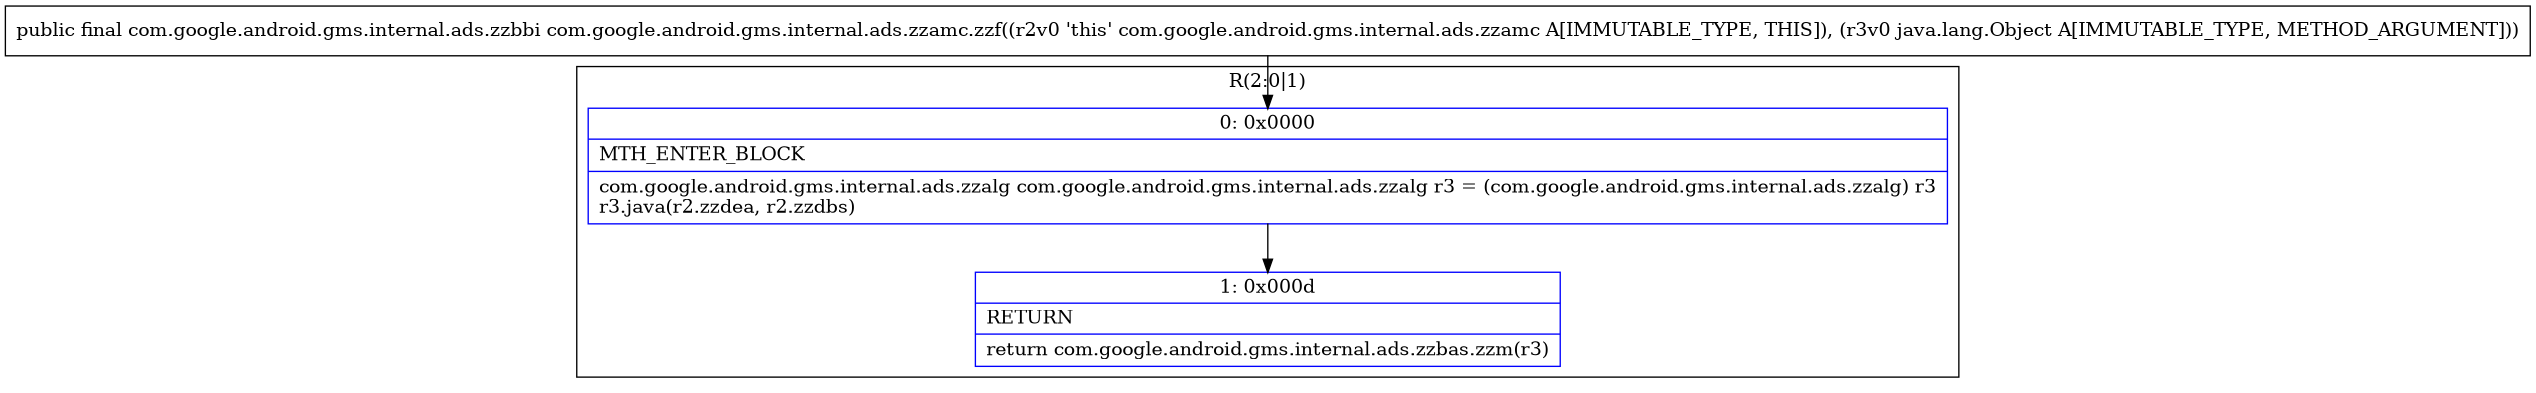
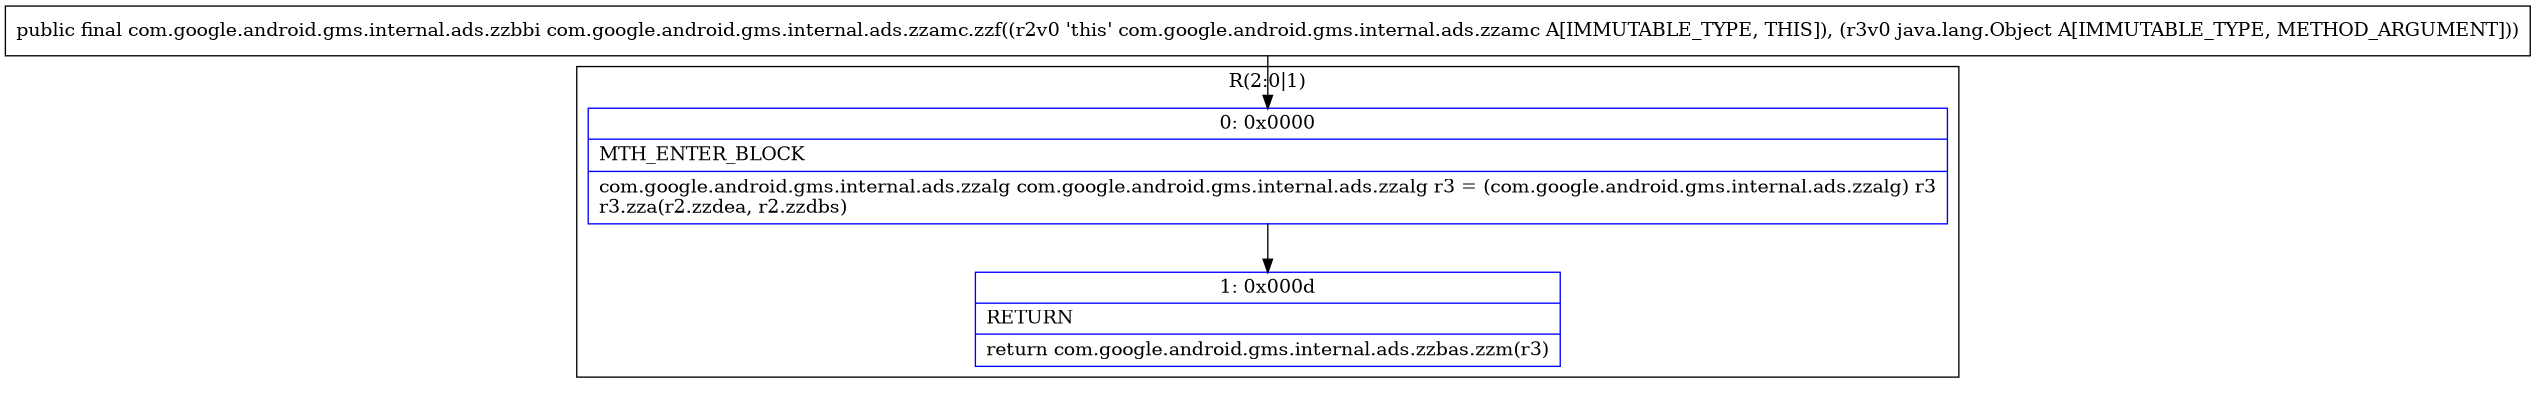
node "0: 0x0000": text "r3.java(r2.zzdea, r2.zzdbs)" -> "r3.zza(r2.zzdea, r2.zzdbs)"
